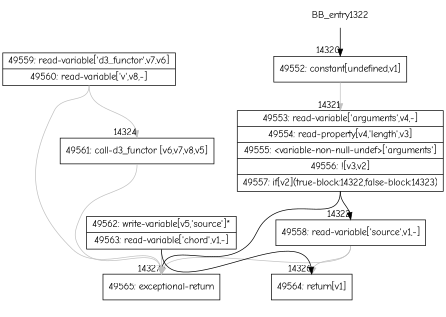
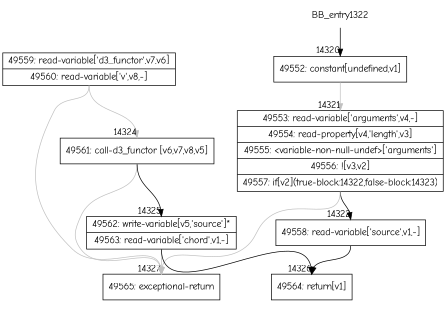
edge "49561: call-d3_functor [v6,v7,v8,v5]" -> "49562: write-variable[v5,'source']*": added
edge "49553: read-variable['arguments',v4,-]" -> "49565: exceptional-return": color black -> gray
edge "49558: read-variable['source',v1,-]" -> "49564: return[v1]": color gray -> black
edge "49558: read-variable['source',v1,-]" -> "49565: exceptional-return": removed
